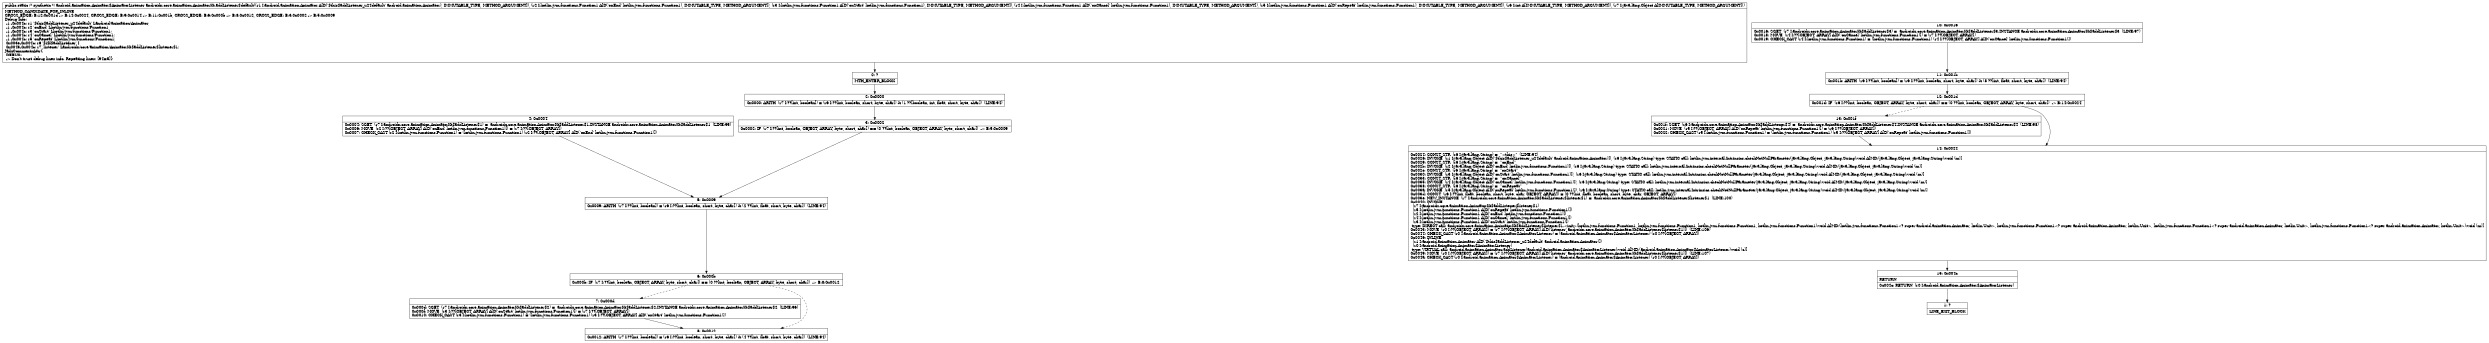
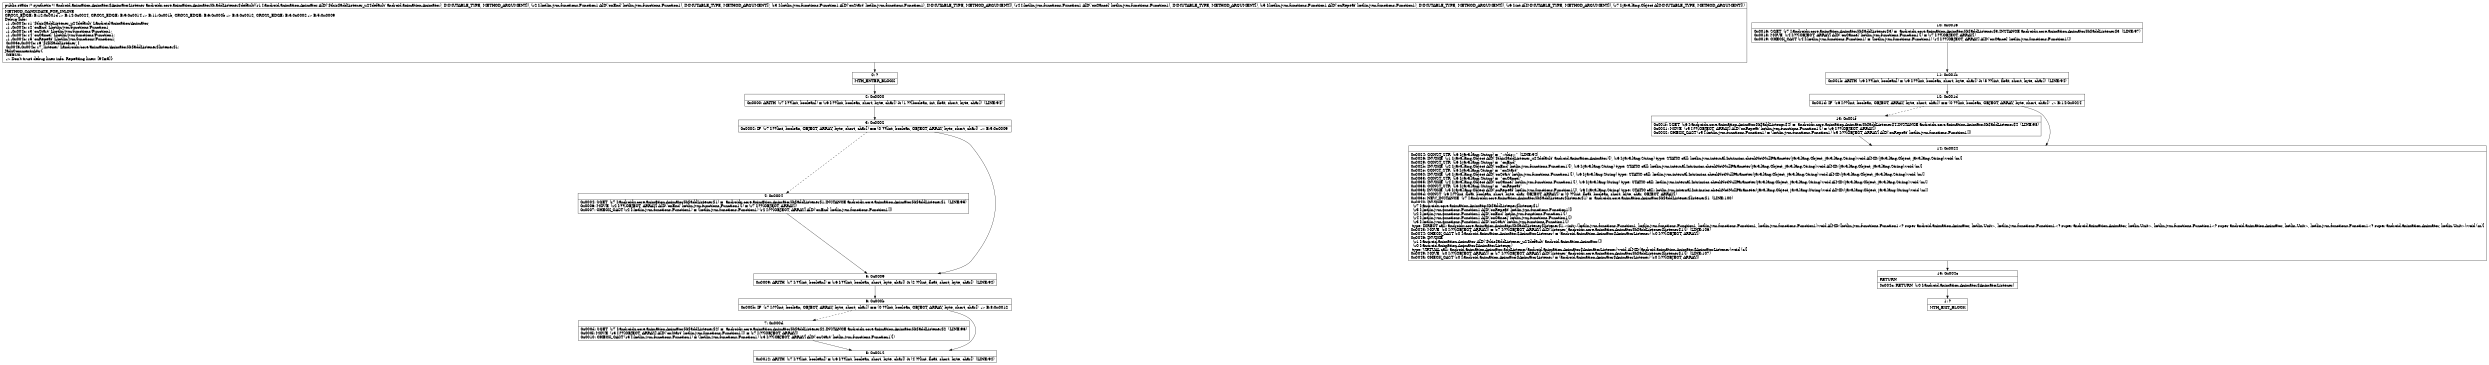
edge "3: 0x0002" -> "4: 0x0004": added
node "14: 0x0024": text "0x0046: INLINE" -> "0x0046: INVOKE"
edge "6: 0x000b" -> "8: 0x0012": style dashed -> solid
node "1: ?": text "LINE_EXIT_BLOCK" -> "MTH_EXIT_BLOCK"
